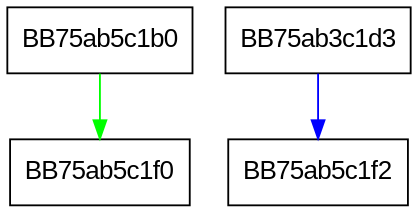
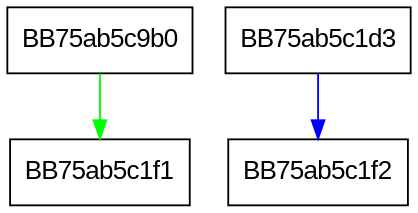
node "BB75ab5c1b0": label "BB75ab5c1b0" -> "BB75ab5c9b0"
node "BB75ab3c1d3": label "BB75ab3c1d3" -> "BB75ab5c1d3"
node "BB75ab5c1f0": label "BB75ab5c1f0" -> "BB75ab5c1f1"
